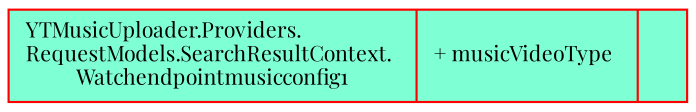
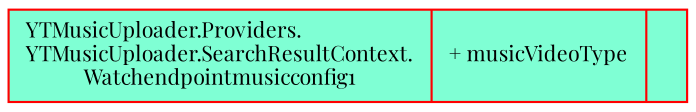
node "YTMusicUploader.Providers.": text "RequestModels.SearchResultContext." -> "YTMusicUploader.SearchResultContext."
